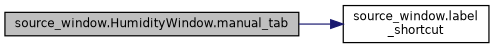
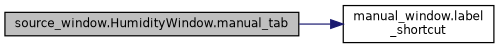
node "source_window.label _shortcut": label "source_window.label _shortcut" -> "manual_window.label _shortcut"
